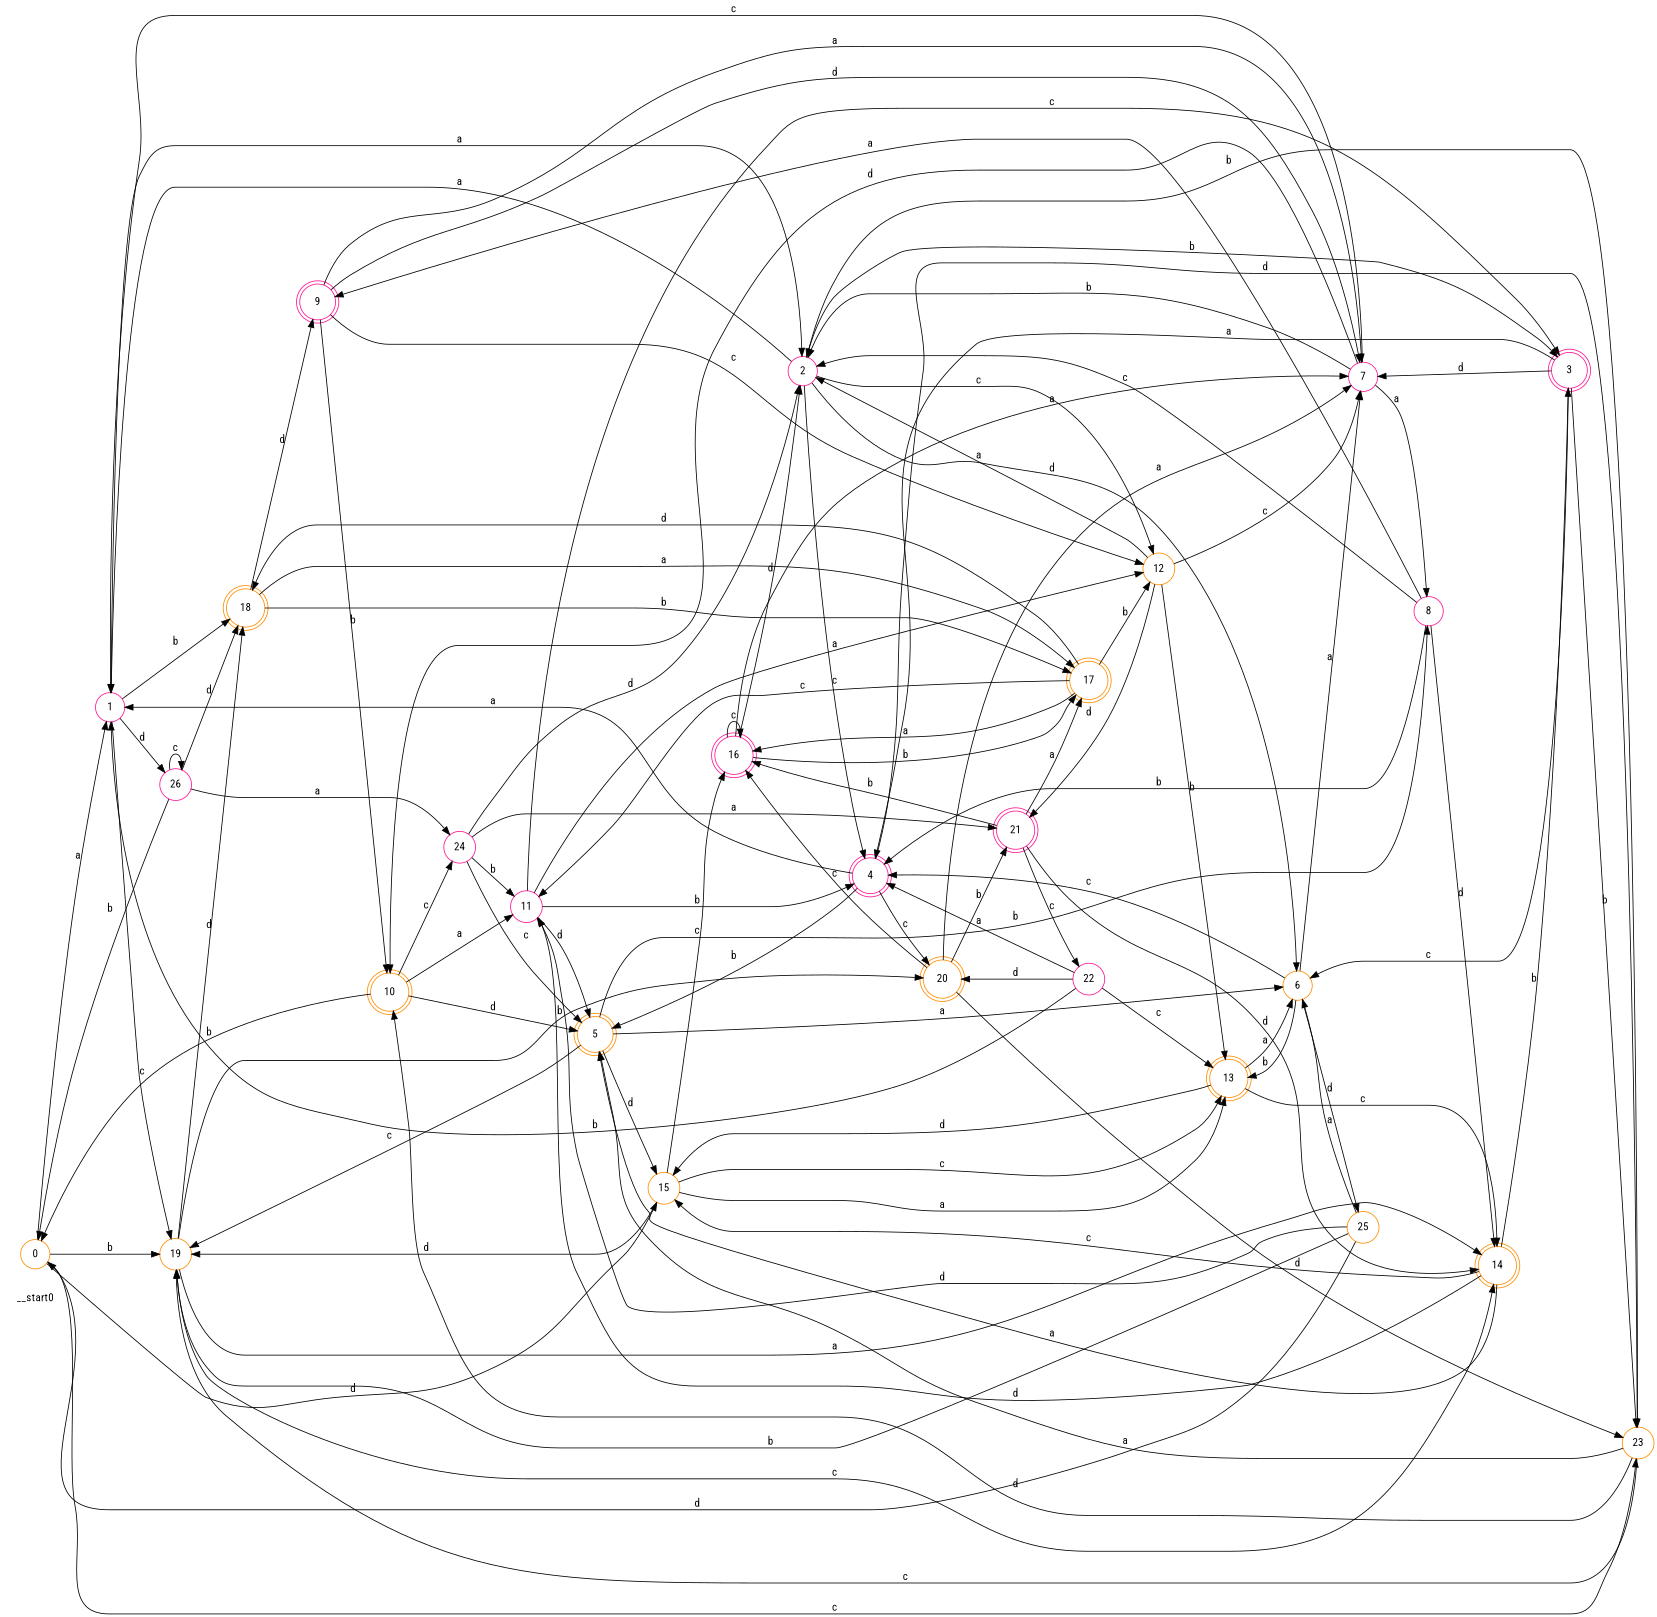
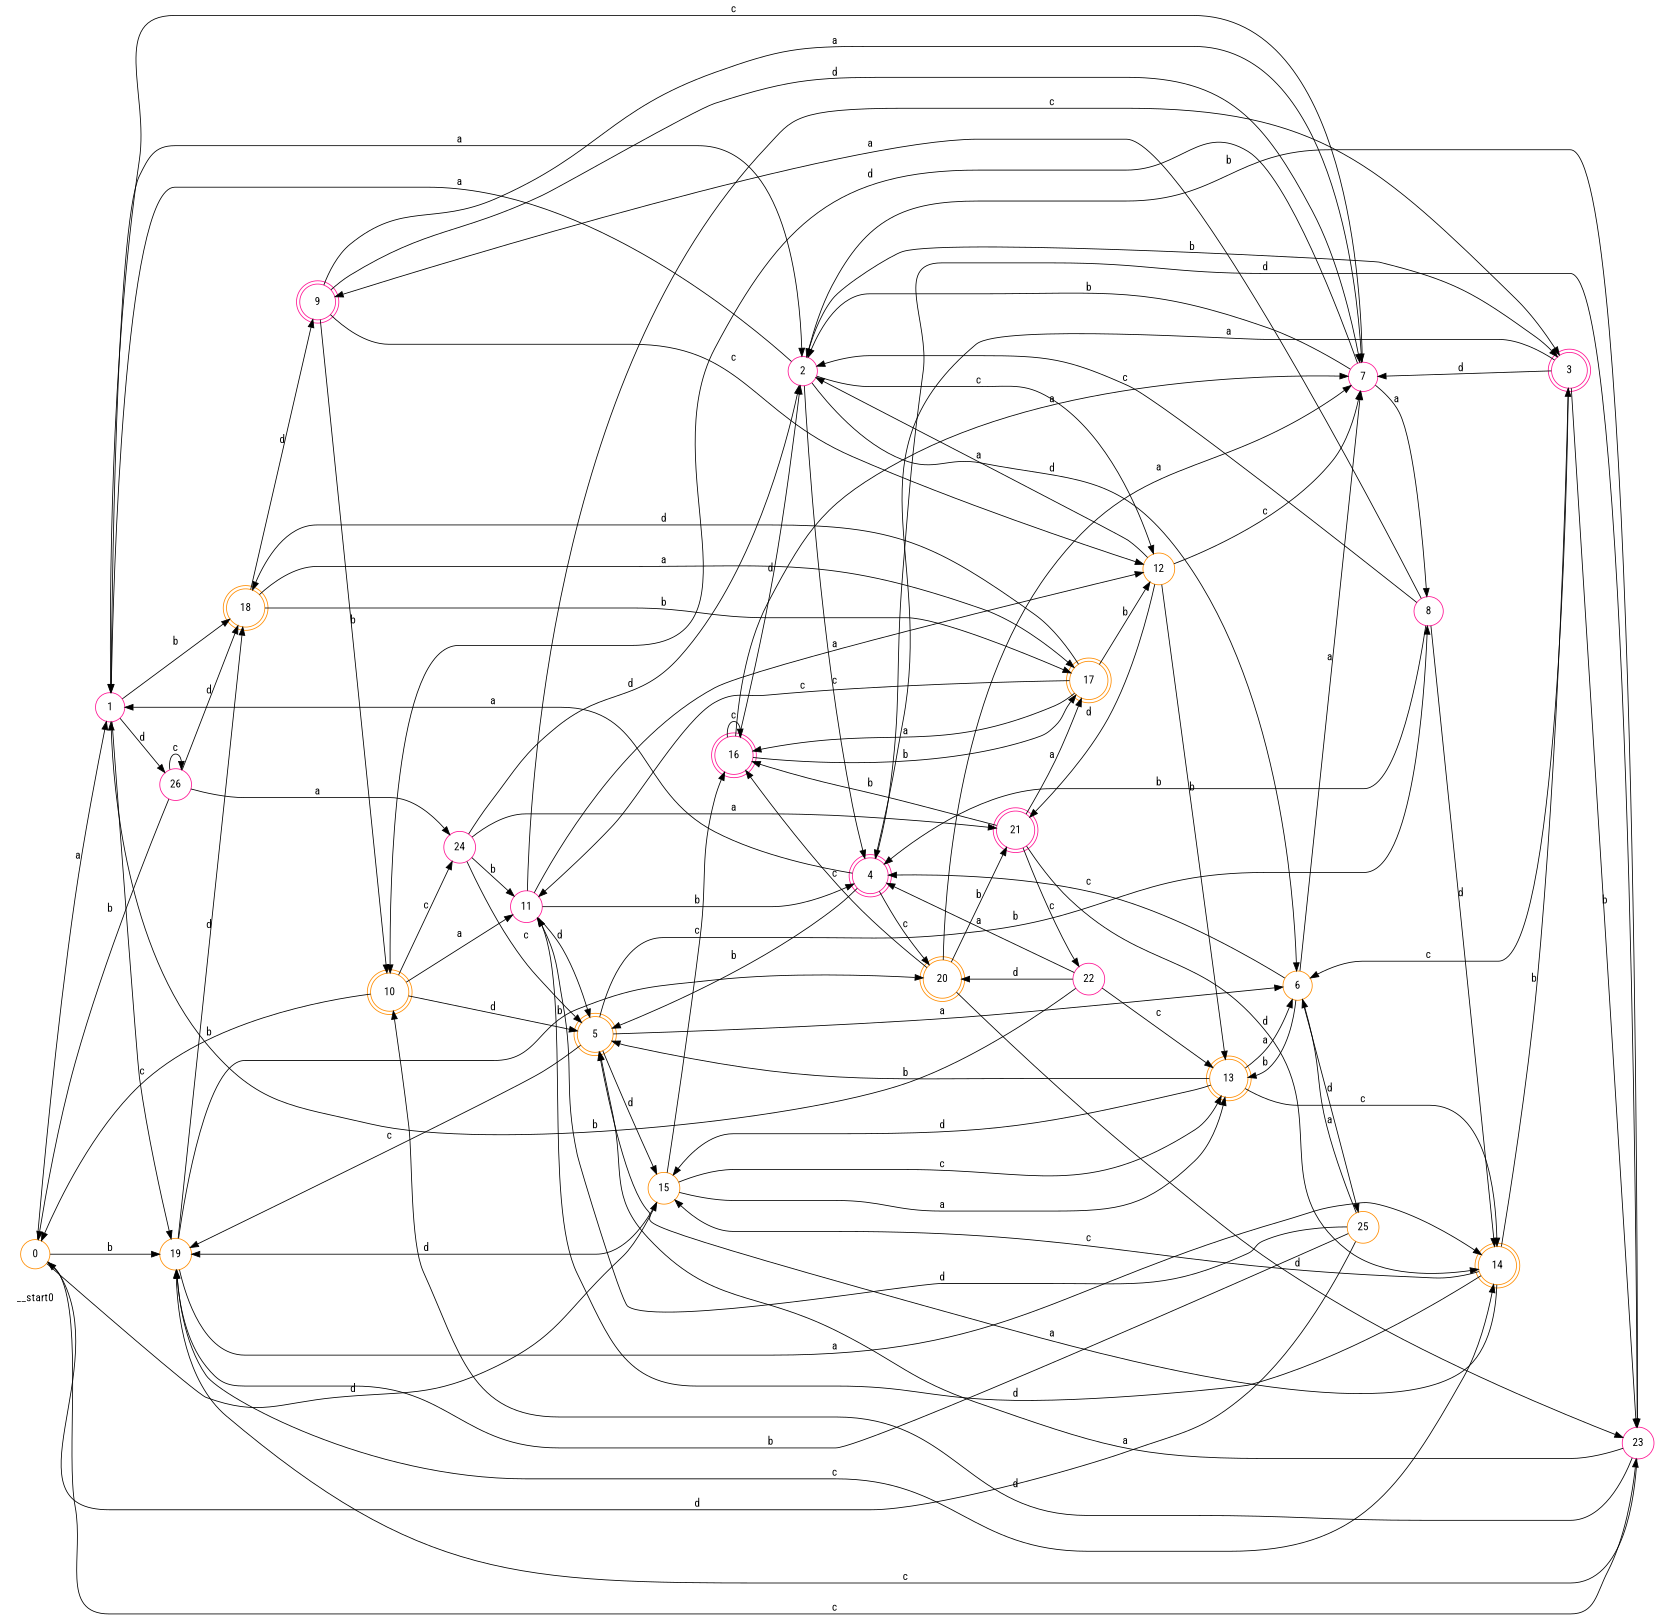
edge "13" -> "5": added, label "b"
node "23": color darkorange -> deeppink
